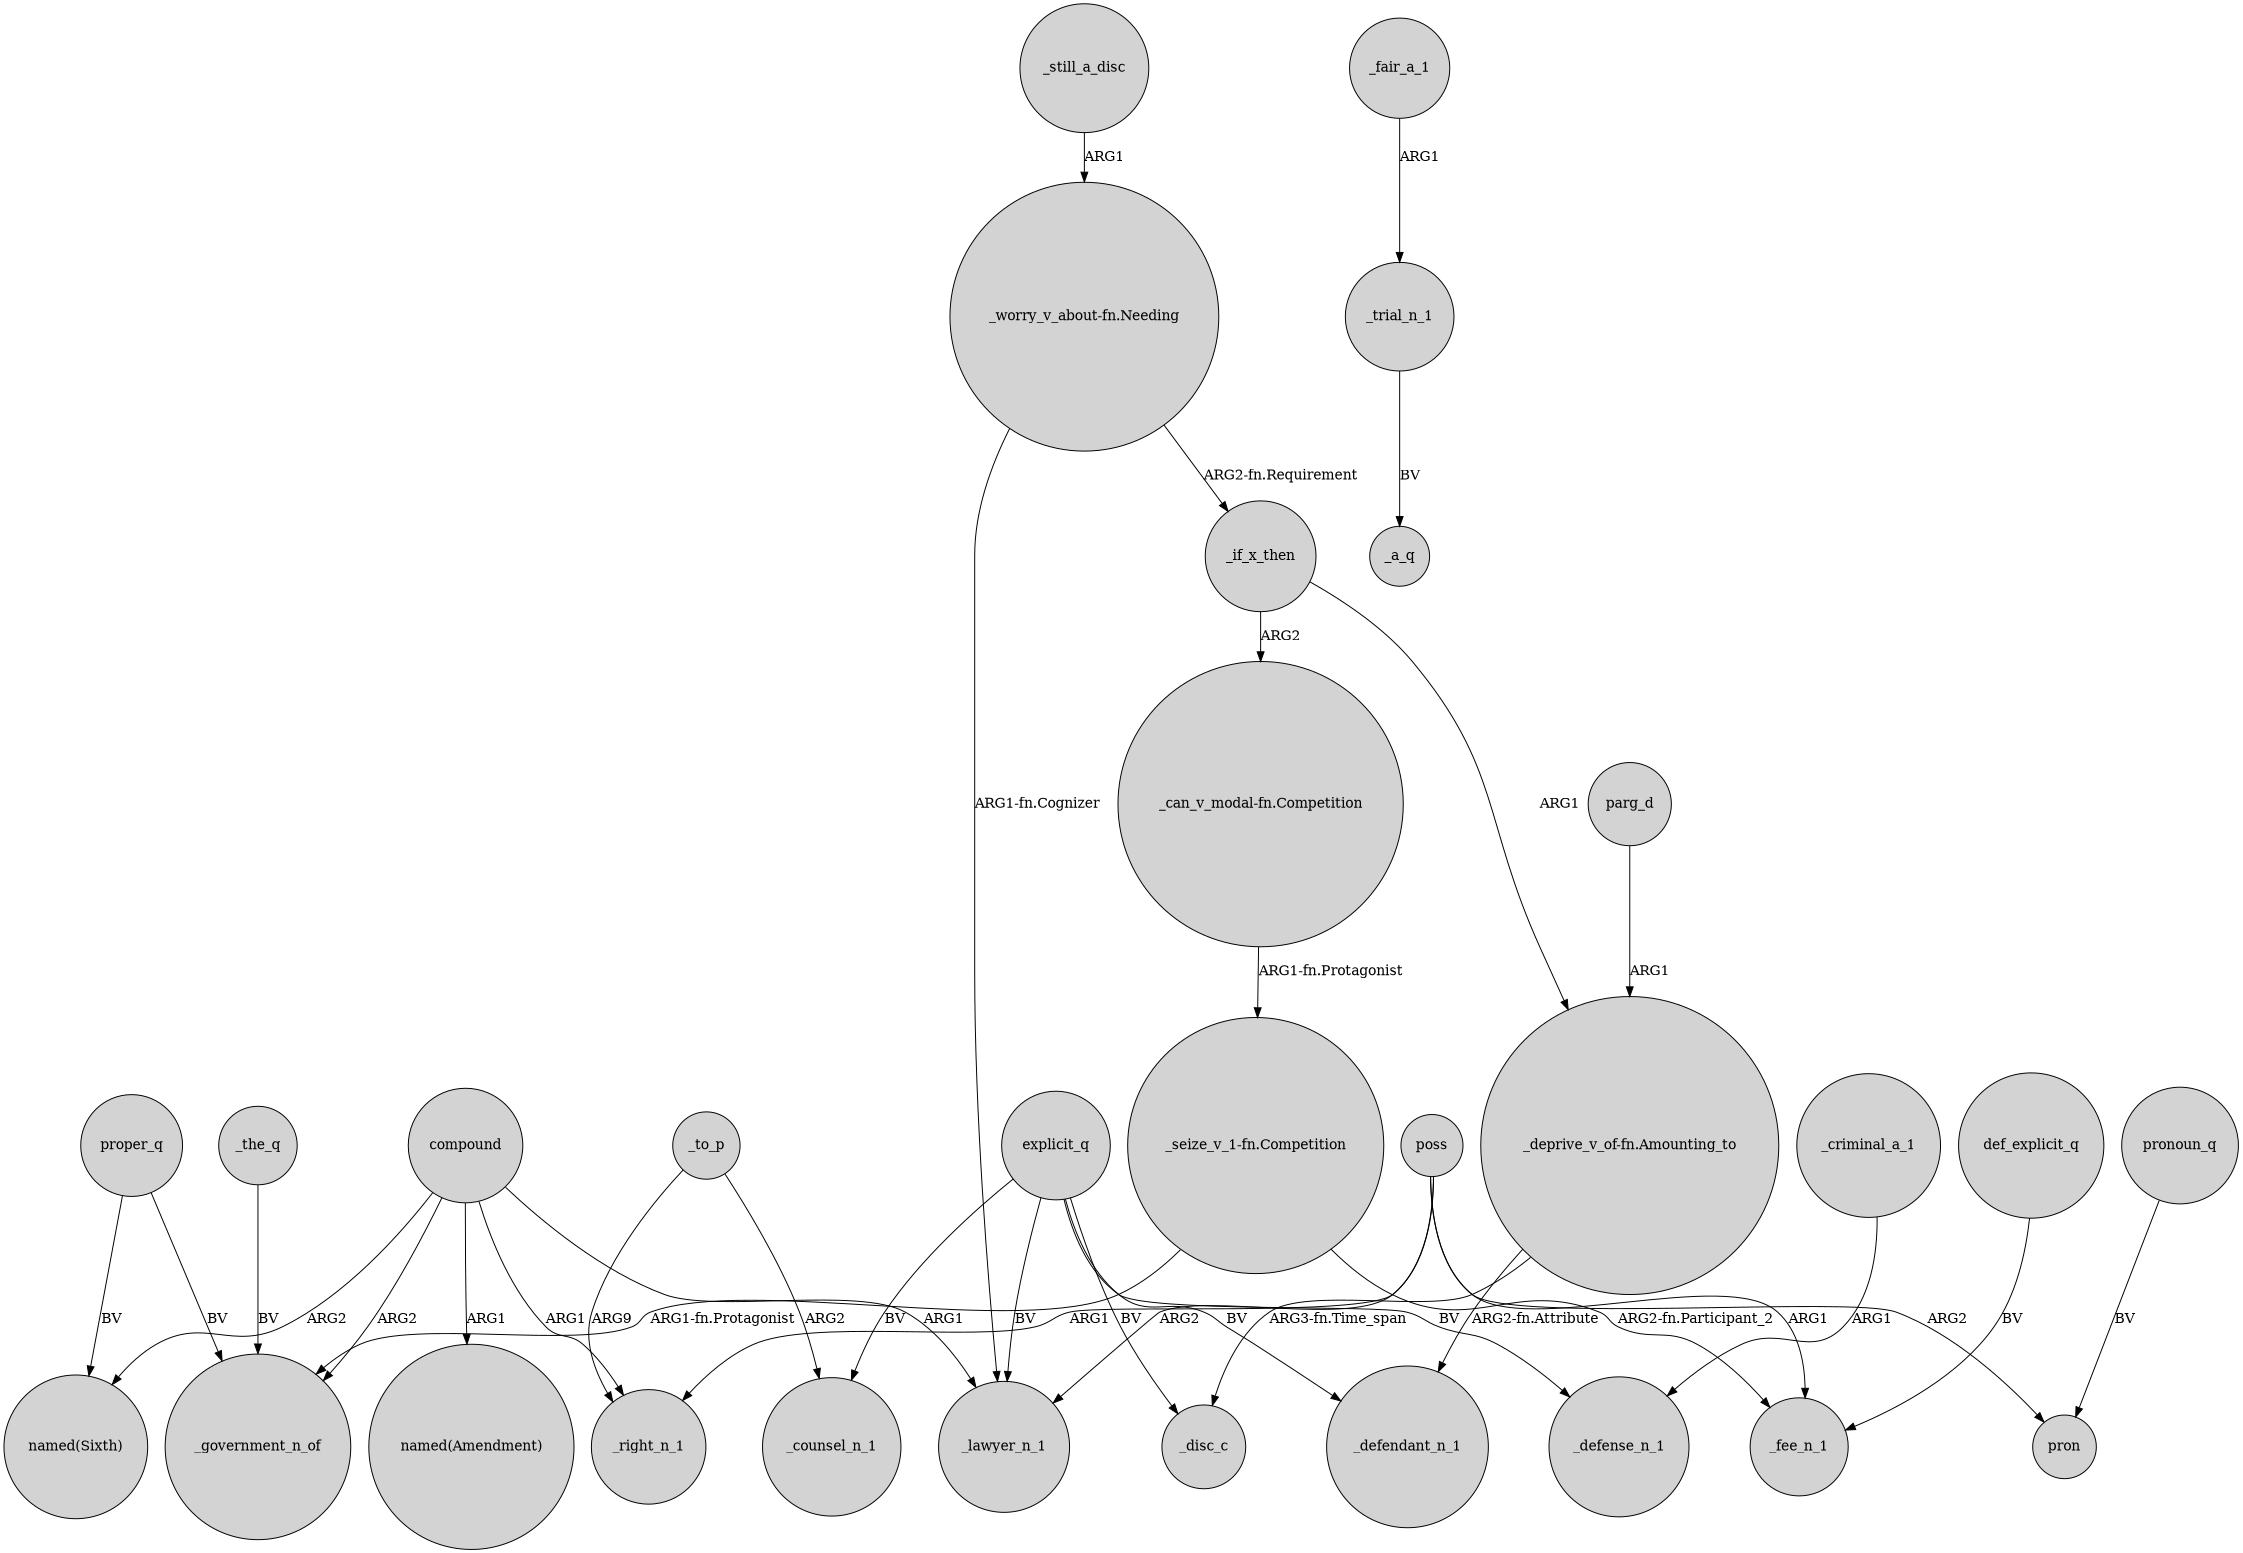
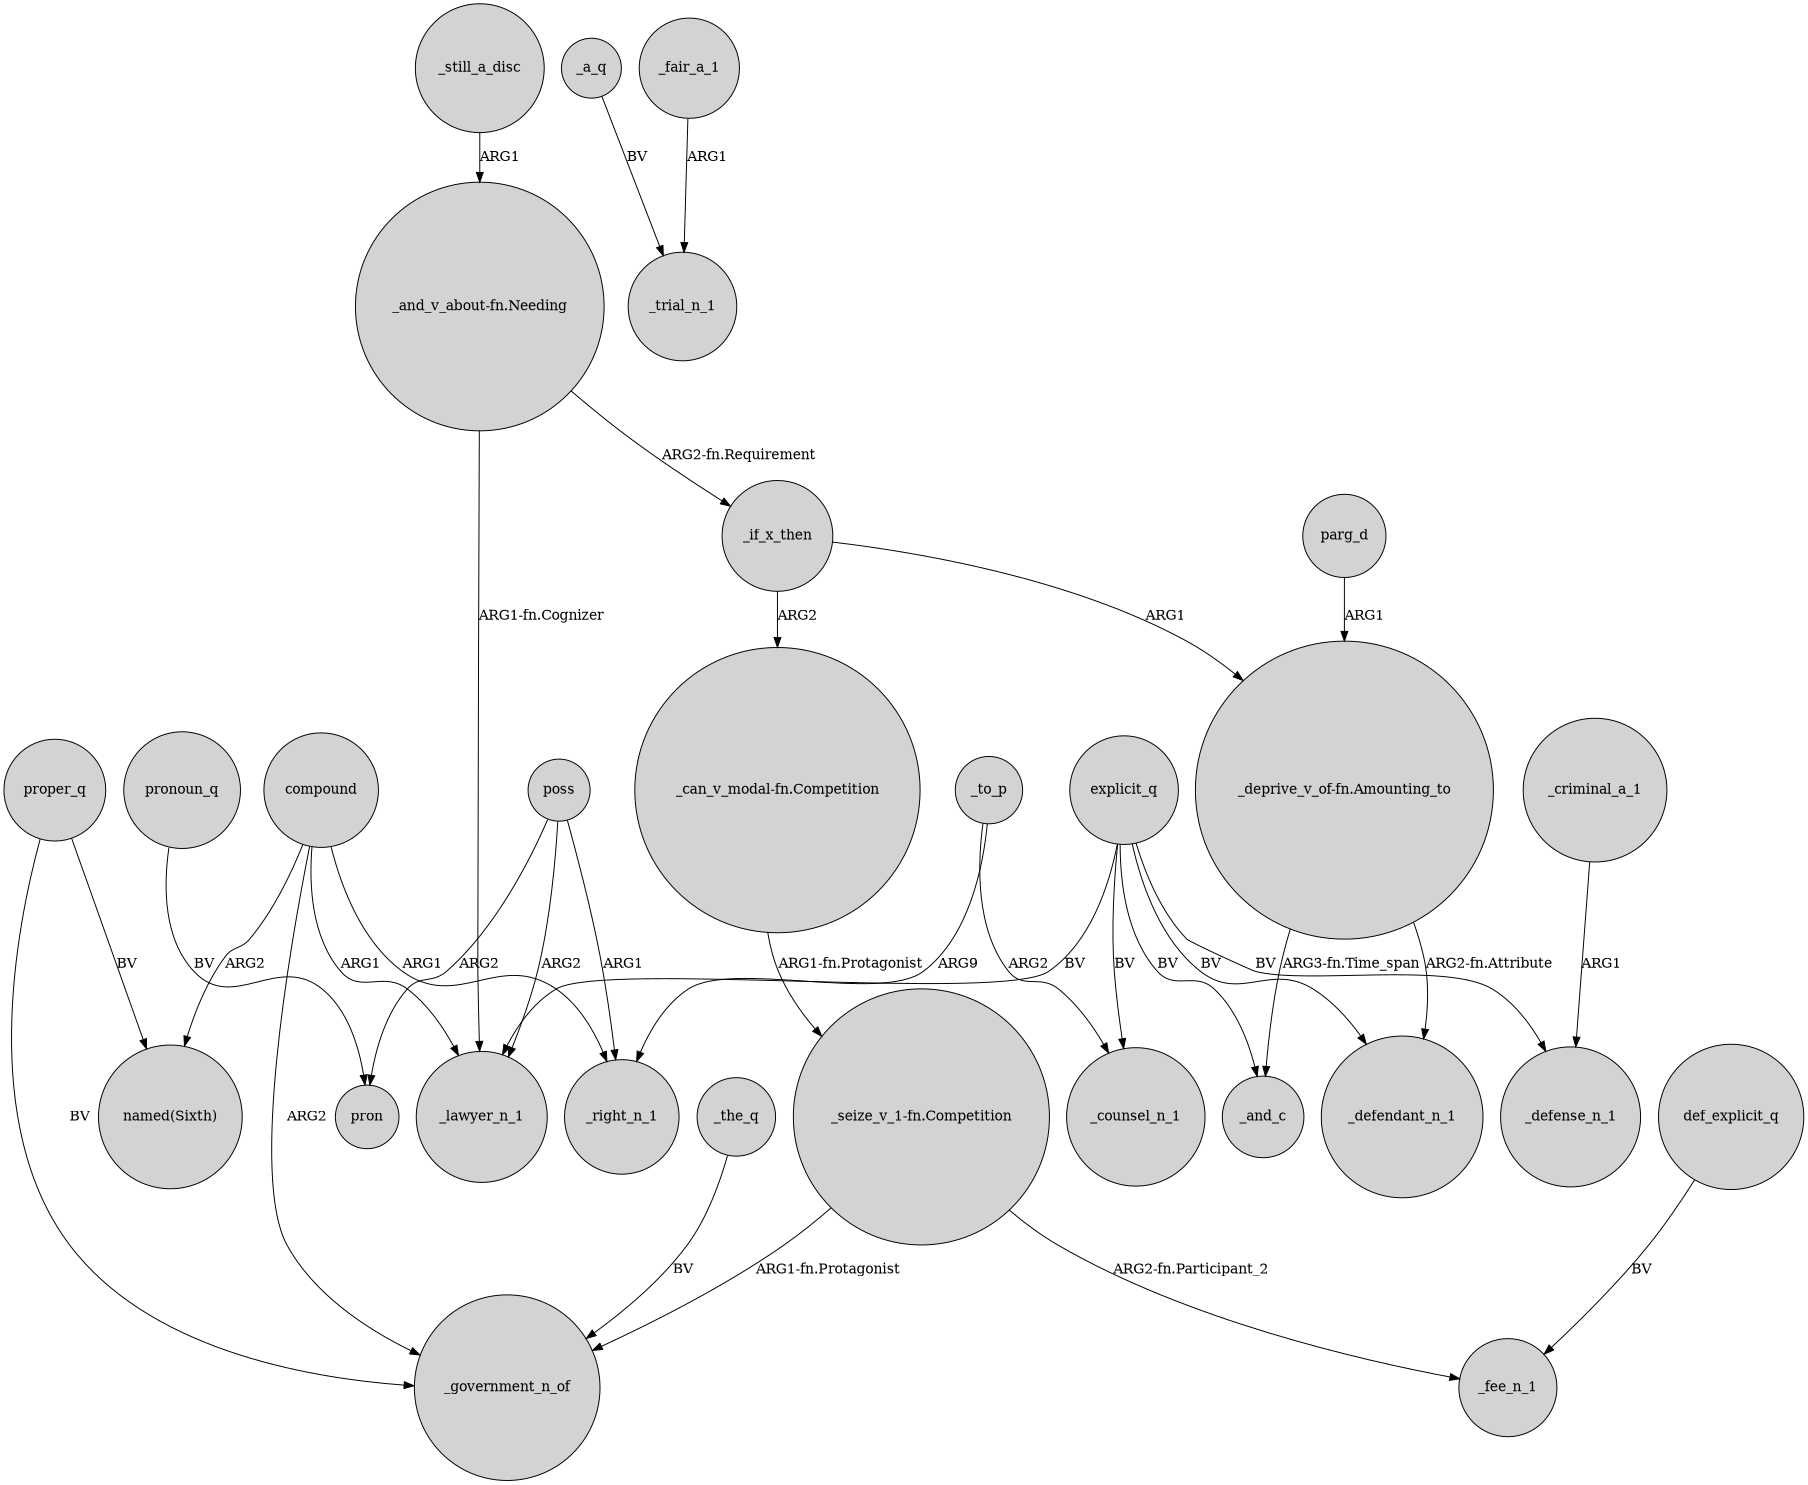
node "_worry_v_about-fn.Needing": label "_worry_v_about-fn.Needing" -> "_and_v_about-fn.Needing"
edge "_trial_n_1" -> "_a_q": reversed
edge "poss" -> "_fee_n_1": removed, label "ARG1"
node "named(Amendment)": removed
node "_disc_c": label "_disc_c" -> "_and_c"
